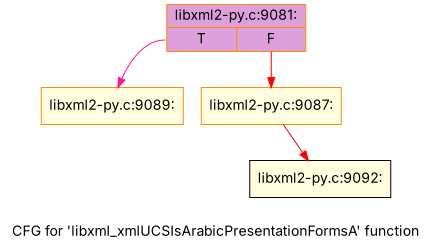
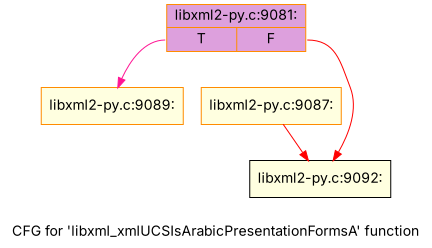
edge "libxml2-py.c:9081:" -> "libxml2-py.c:9087:": now "libxml2-py.c:9081:" -> "libxml2-py.c:9092:"
